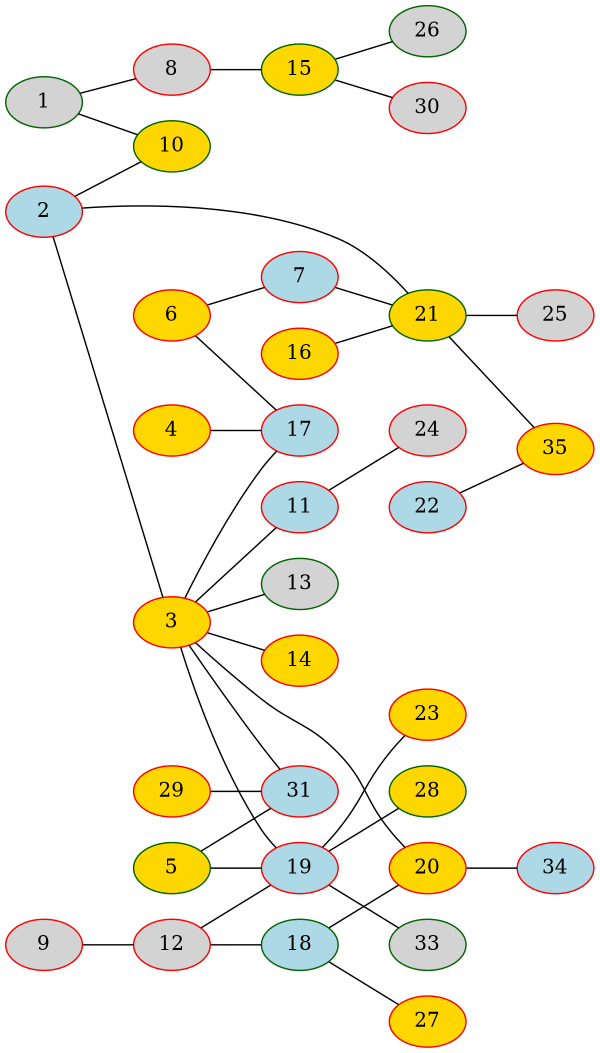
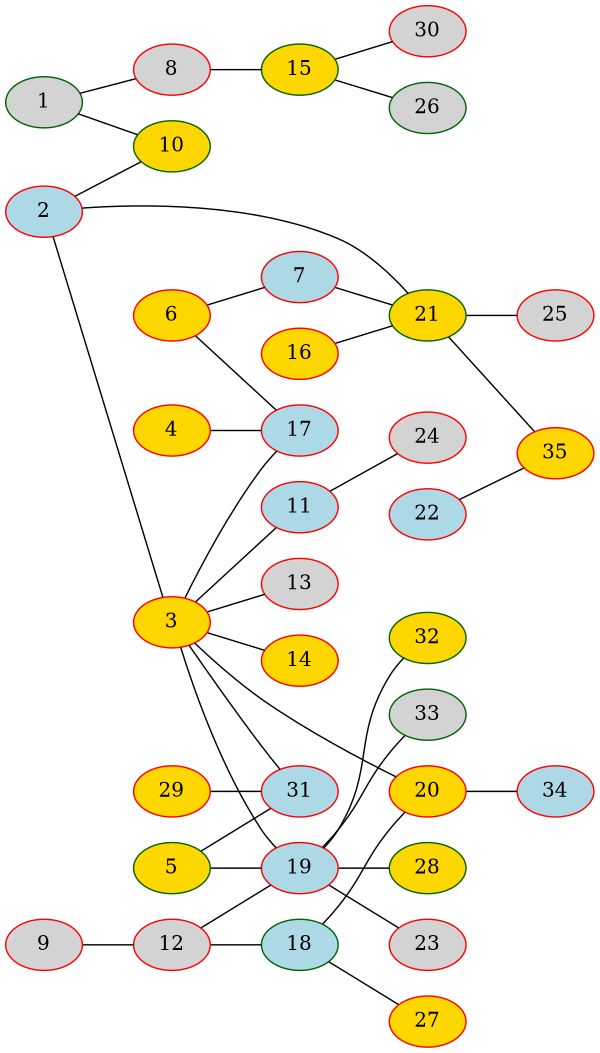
node "13": color darkgreen -> red
node "32": added
node "23": fillcolor gold -> lightgrey
